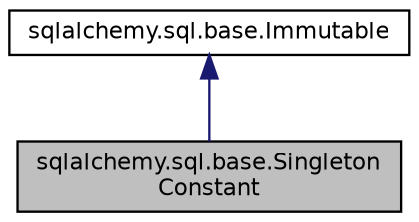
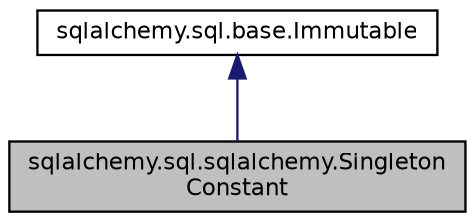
node "sqlalchemy.sql.base.Singleton Constant": label "sqlalchemy.sql.base.Singleton Constant" -> "sqlalchemy.sql.sqlalchemy.Singleton Constant"
